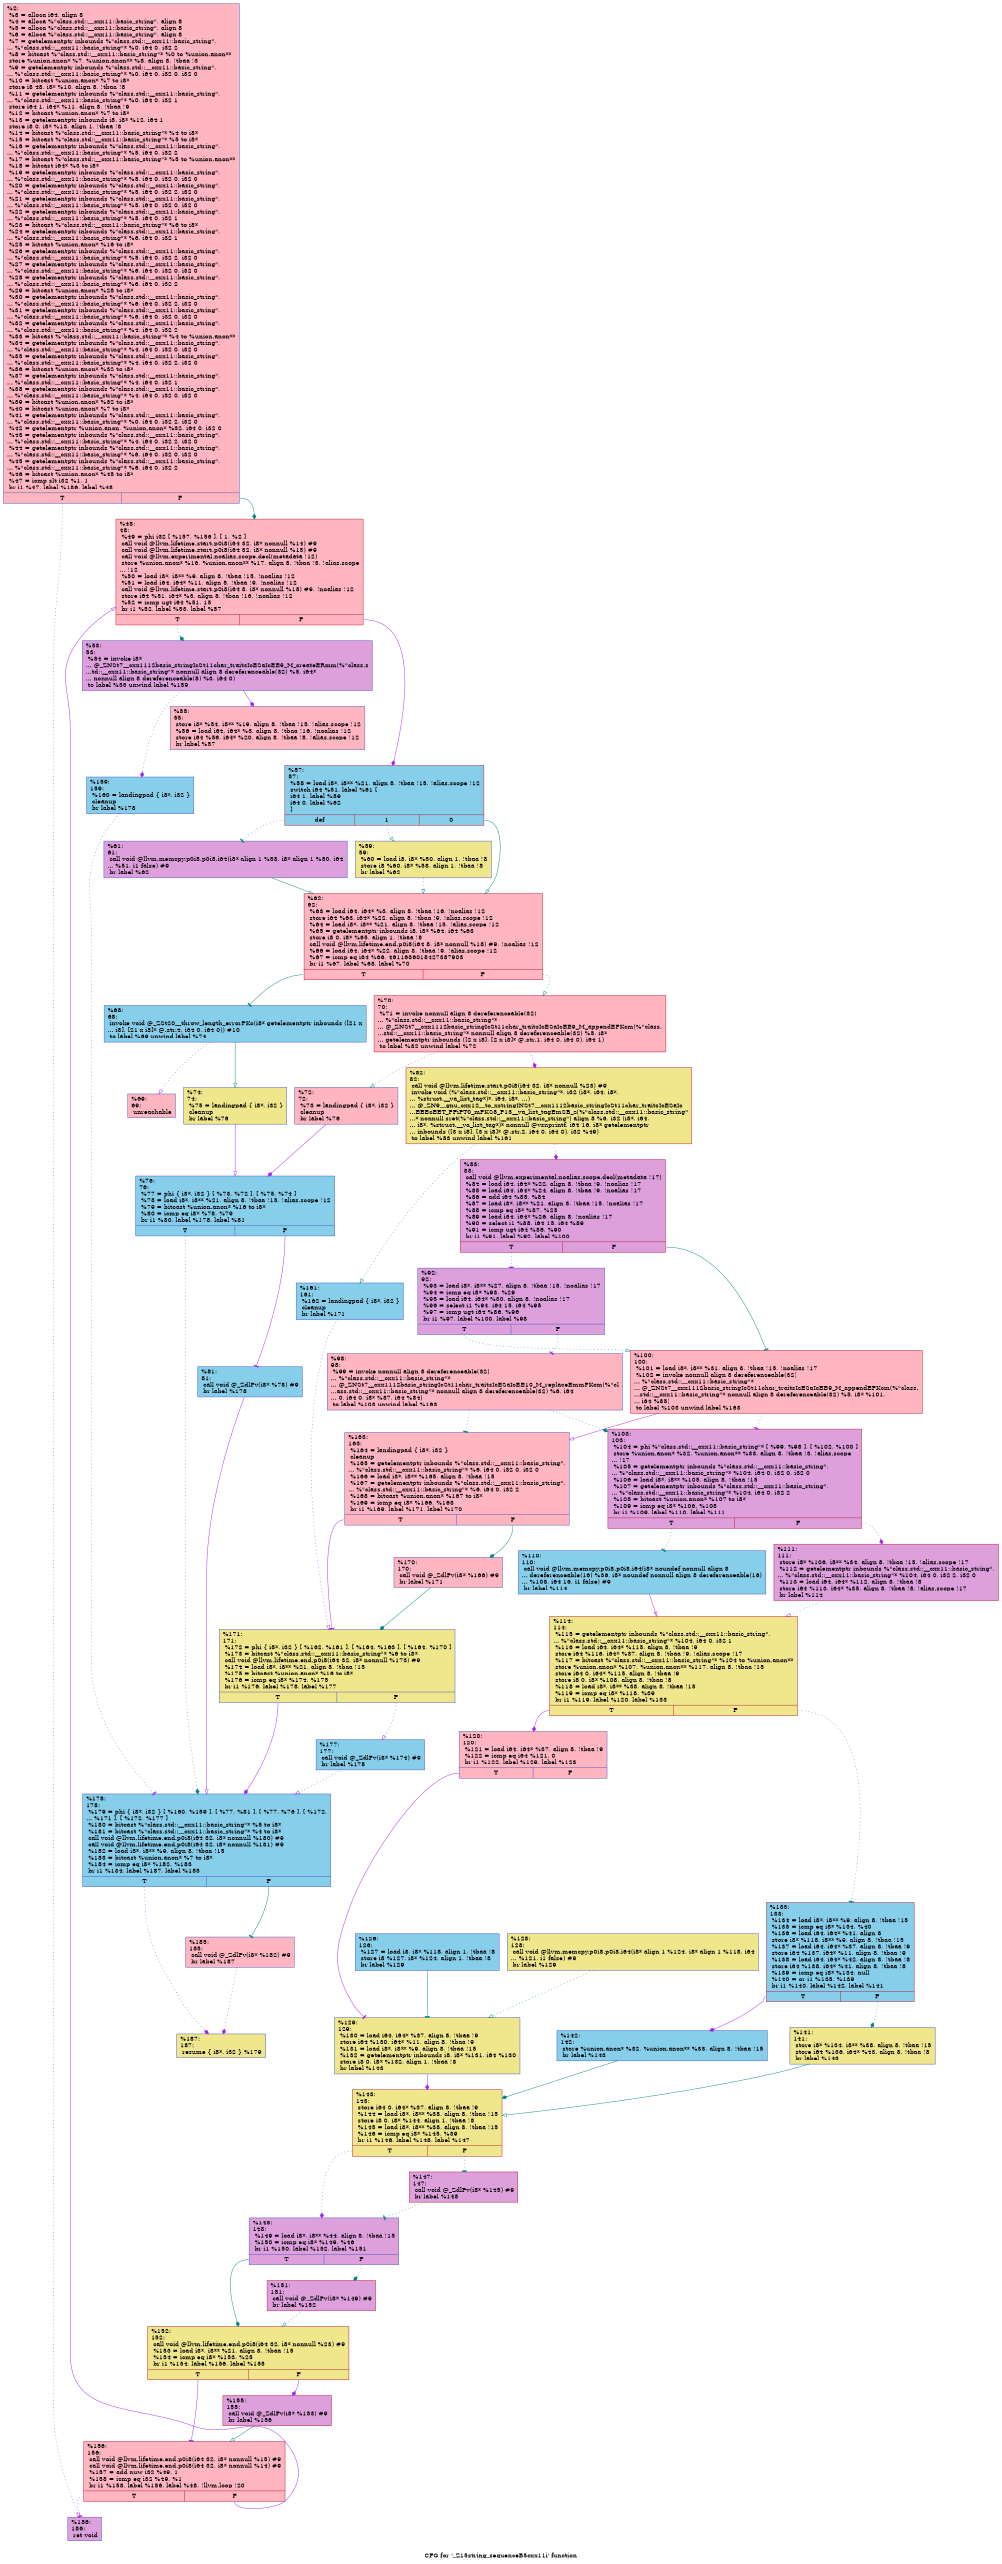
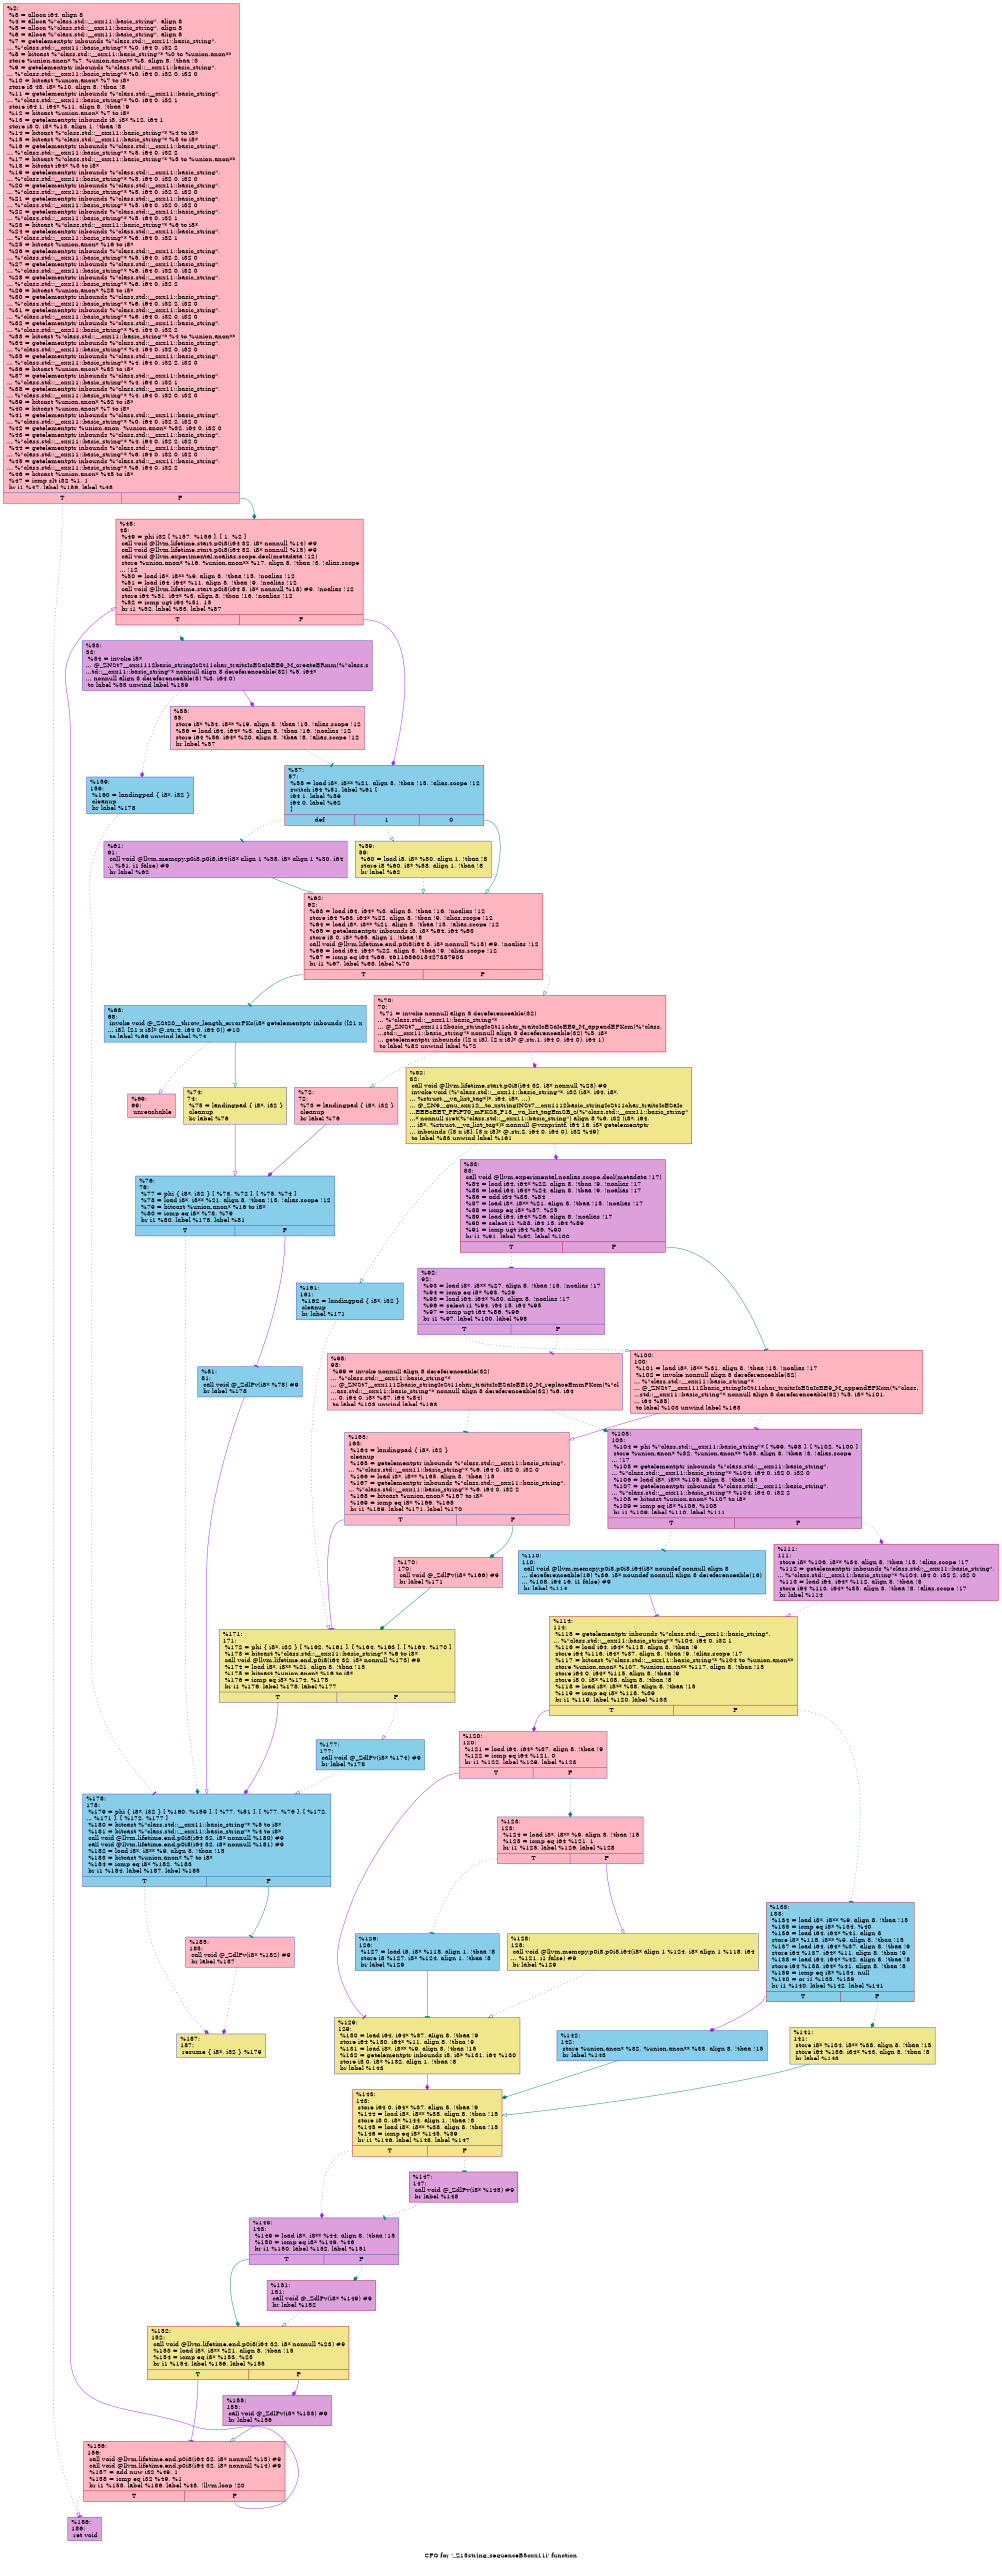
edge "%55:" -> "%57:": added
edge "%110:" -> "%114:": arrowhead onormal -> tee
node "%123:": added
